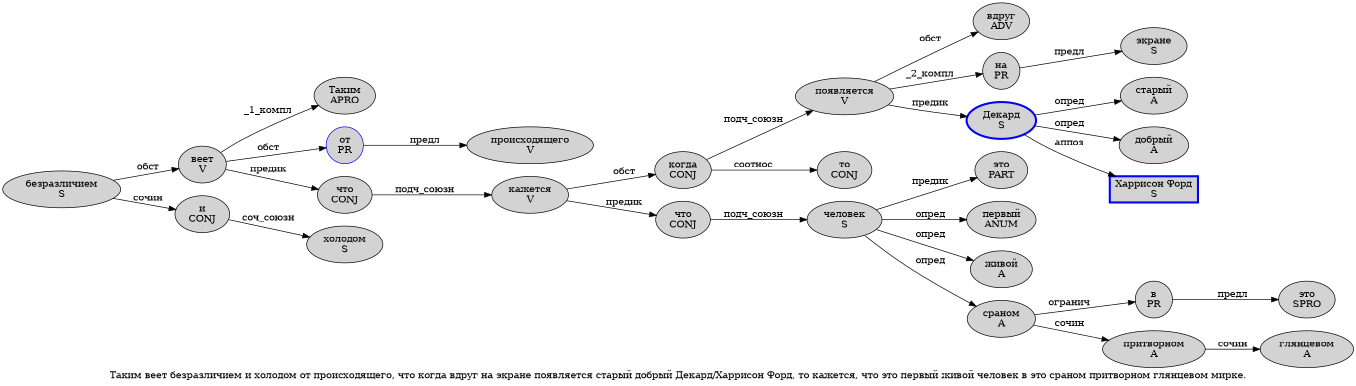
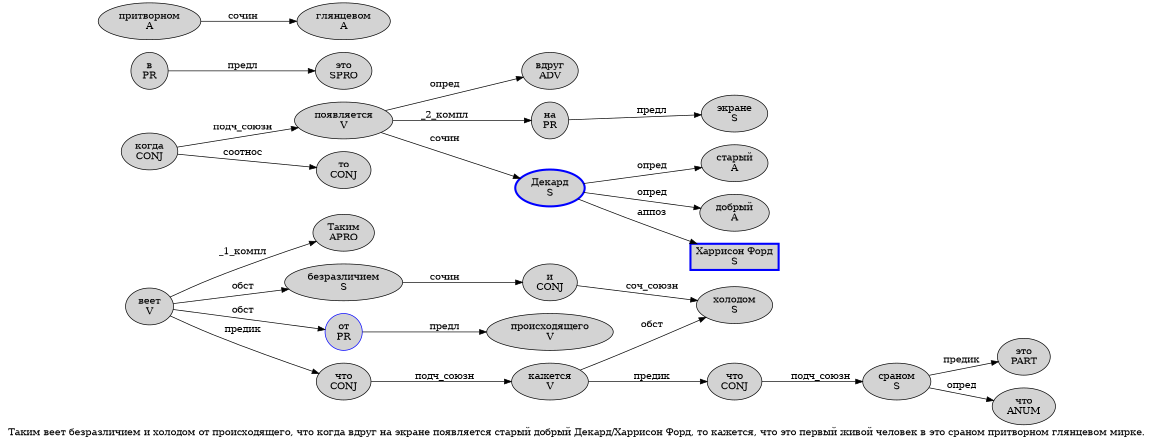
edge "появляется V" -> "вдруг ADV": label "обст" -> "опред"
edge "появляется V" -> "Декард S": label "предик" -> "сочин"
edge "безразличием S" -> "веет V": reversed
edge "кажется V" -> "когда CONJ": now "кажется V" -> "холодом S"
node "человек S": label "человек S" -> "сраном S"
node "первый ANUM": label "первый ANUM" -> "что ANUM"
node "живой A": removed
node "сраном A": removed
